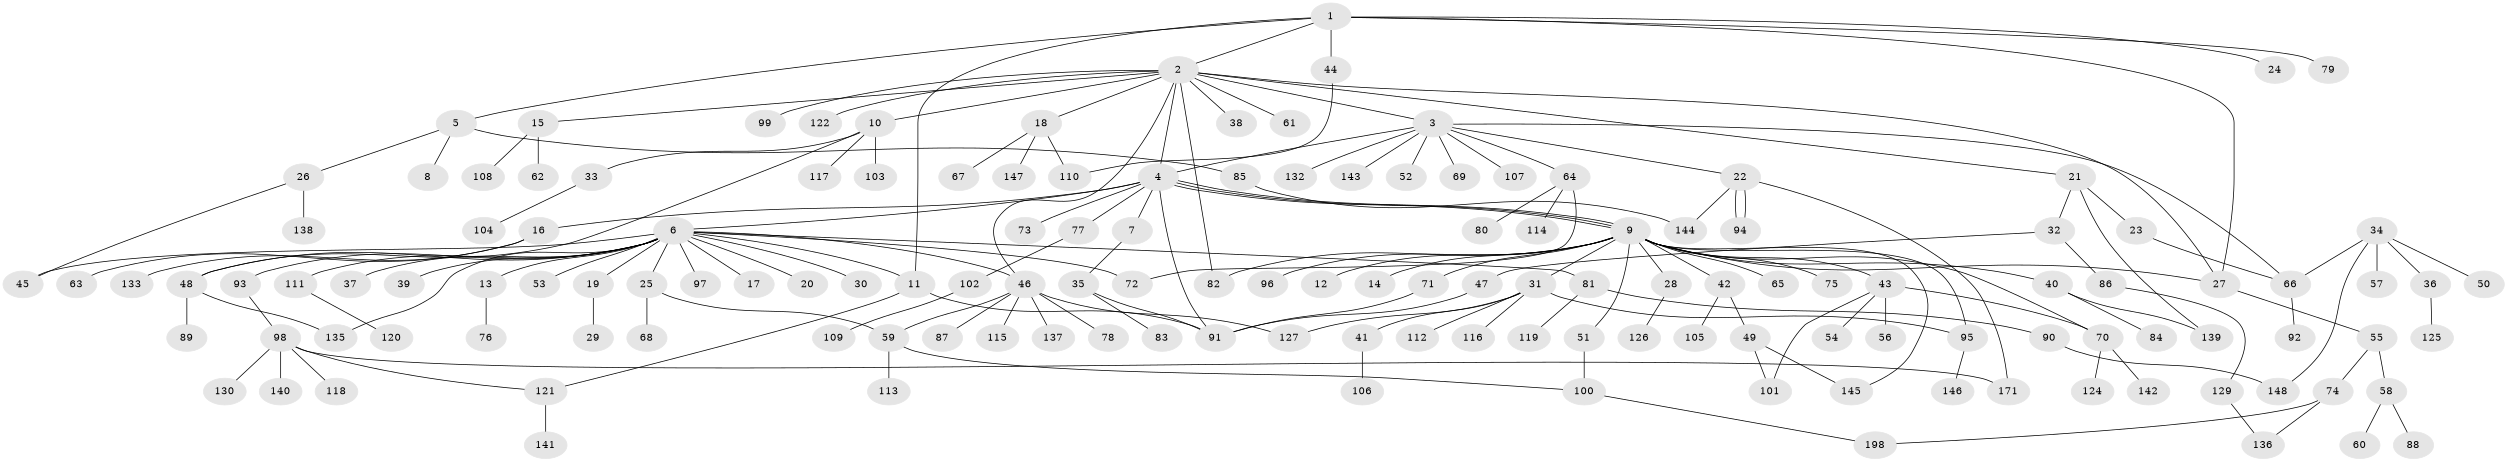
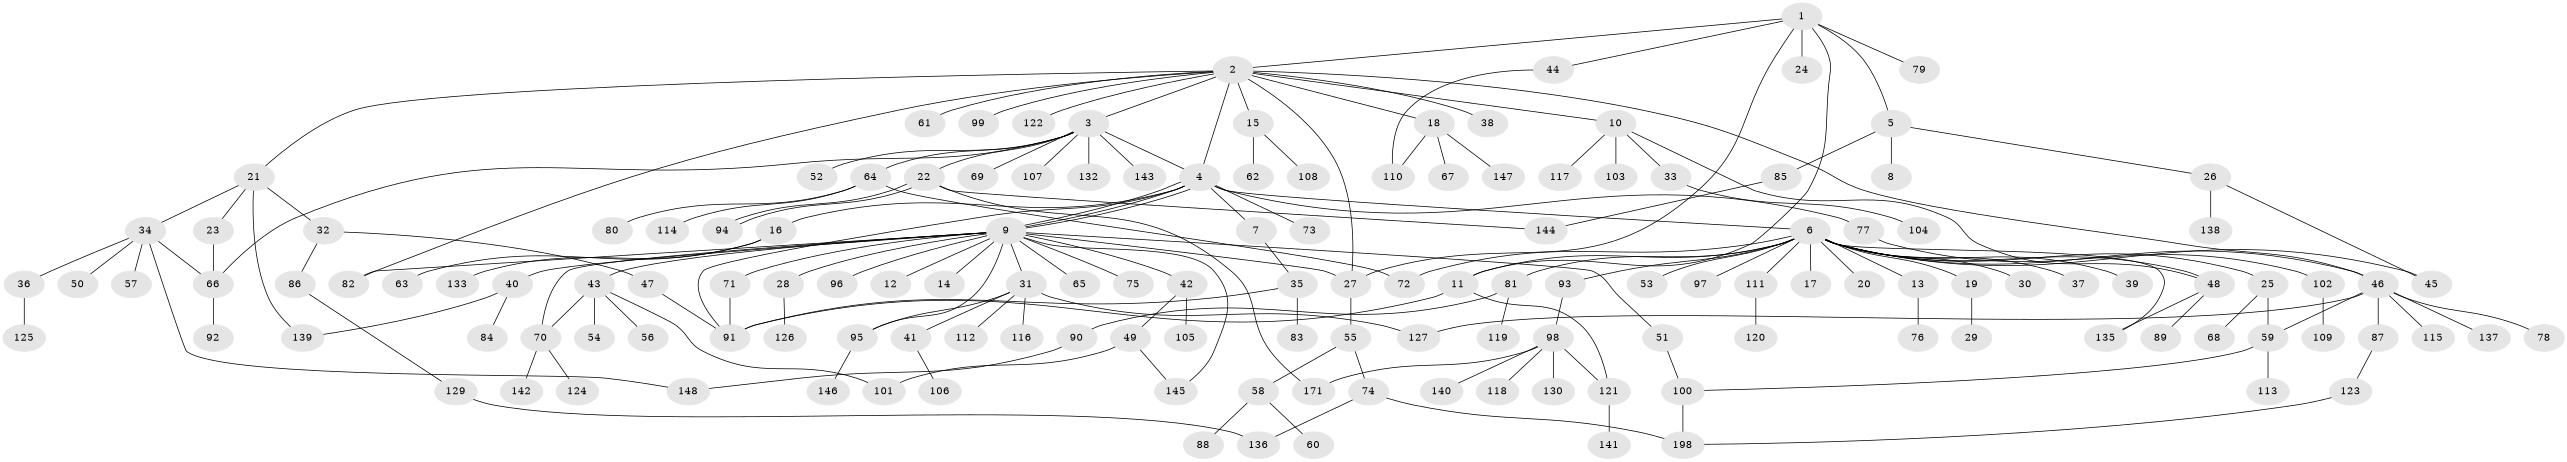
edge "21" -- "34": added
node "123": added
